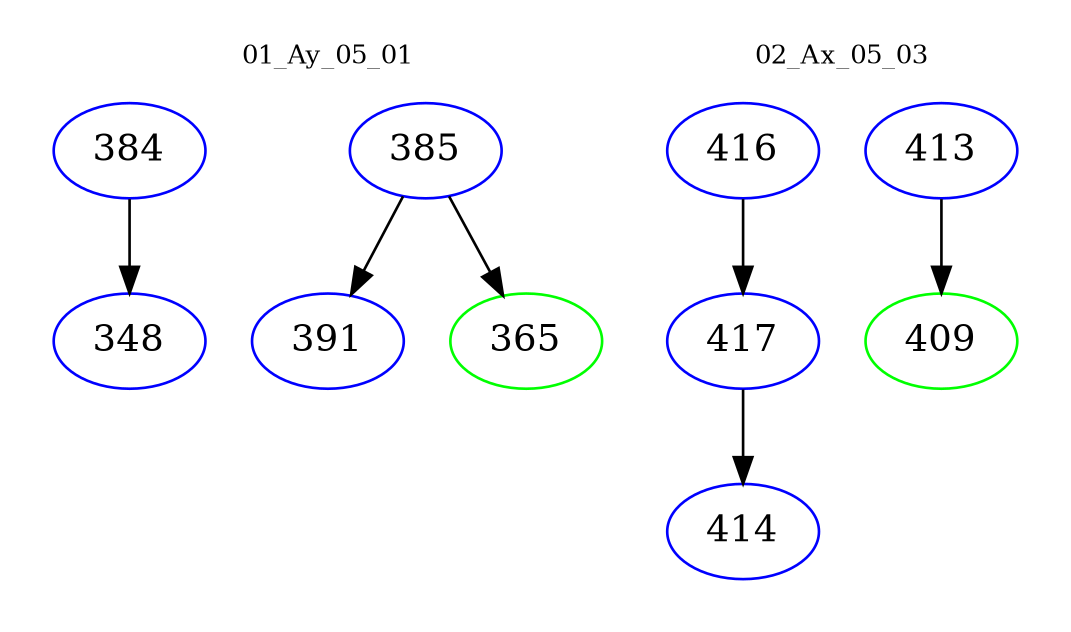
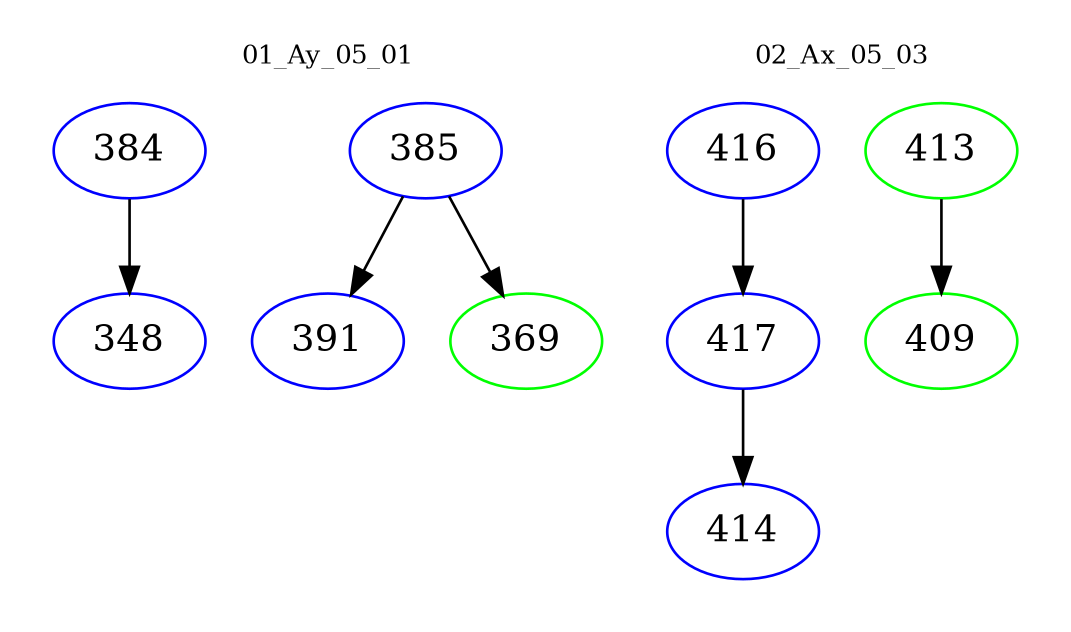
node "413": color blue -> green
node "365": label "365" -> "369"
